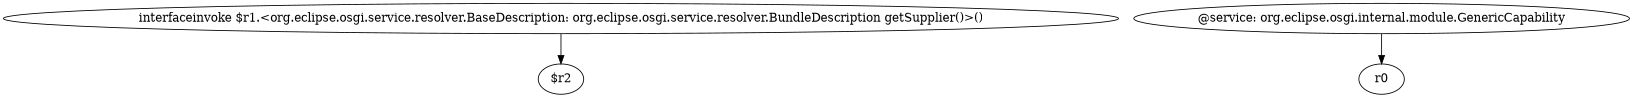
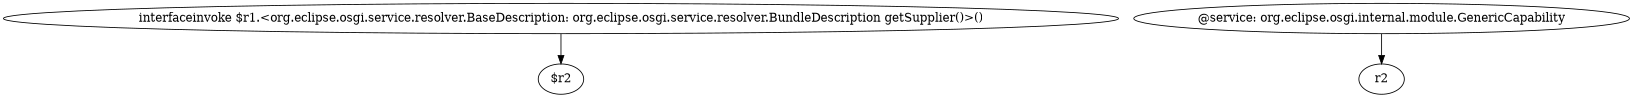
node "r0": label "r0" -> "r2"
